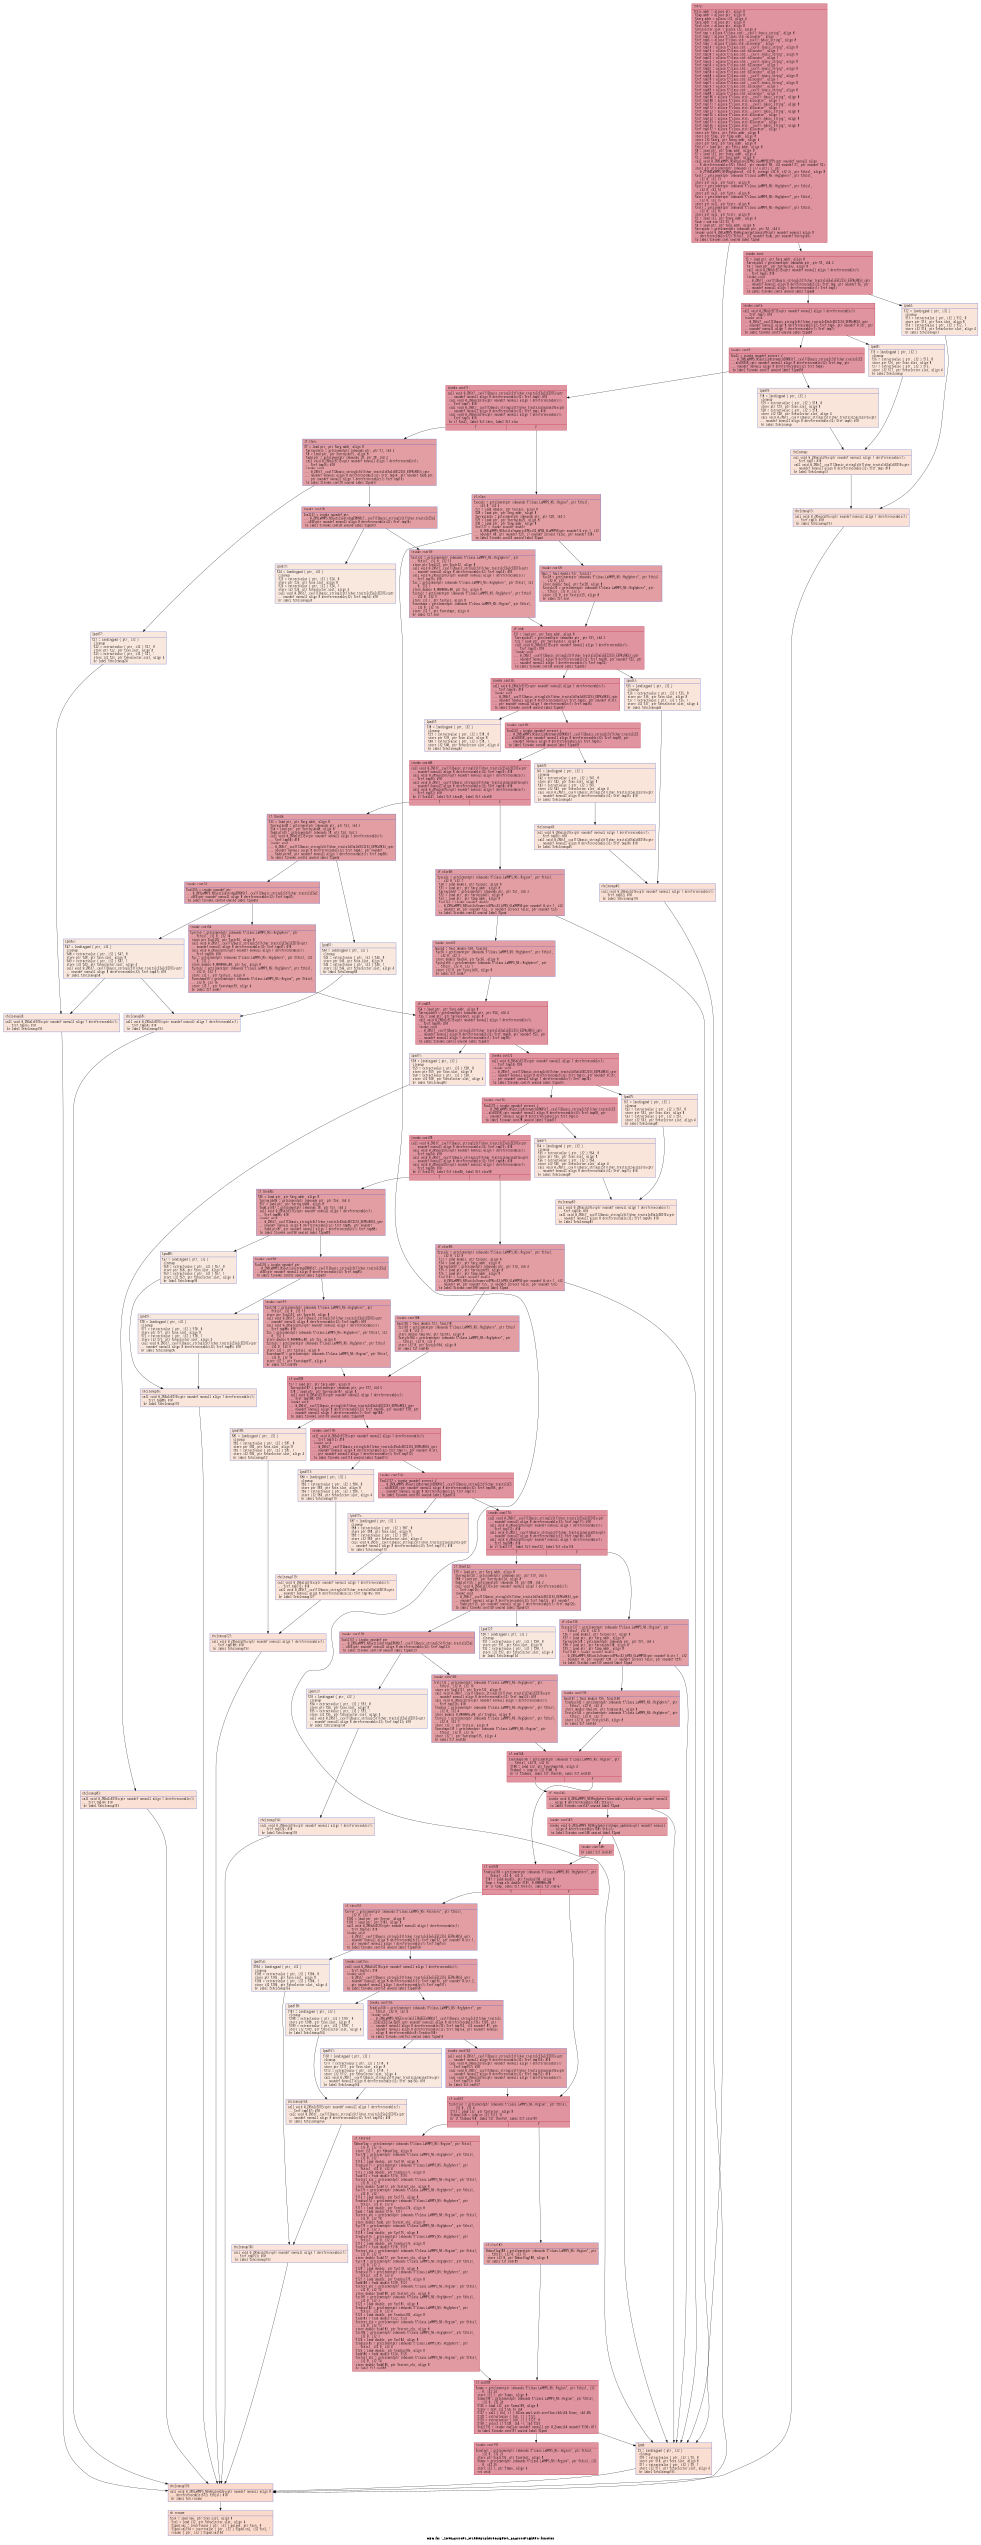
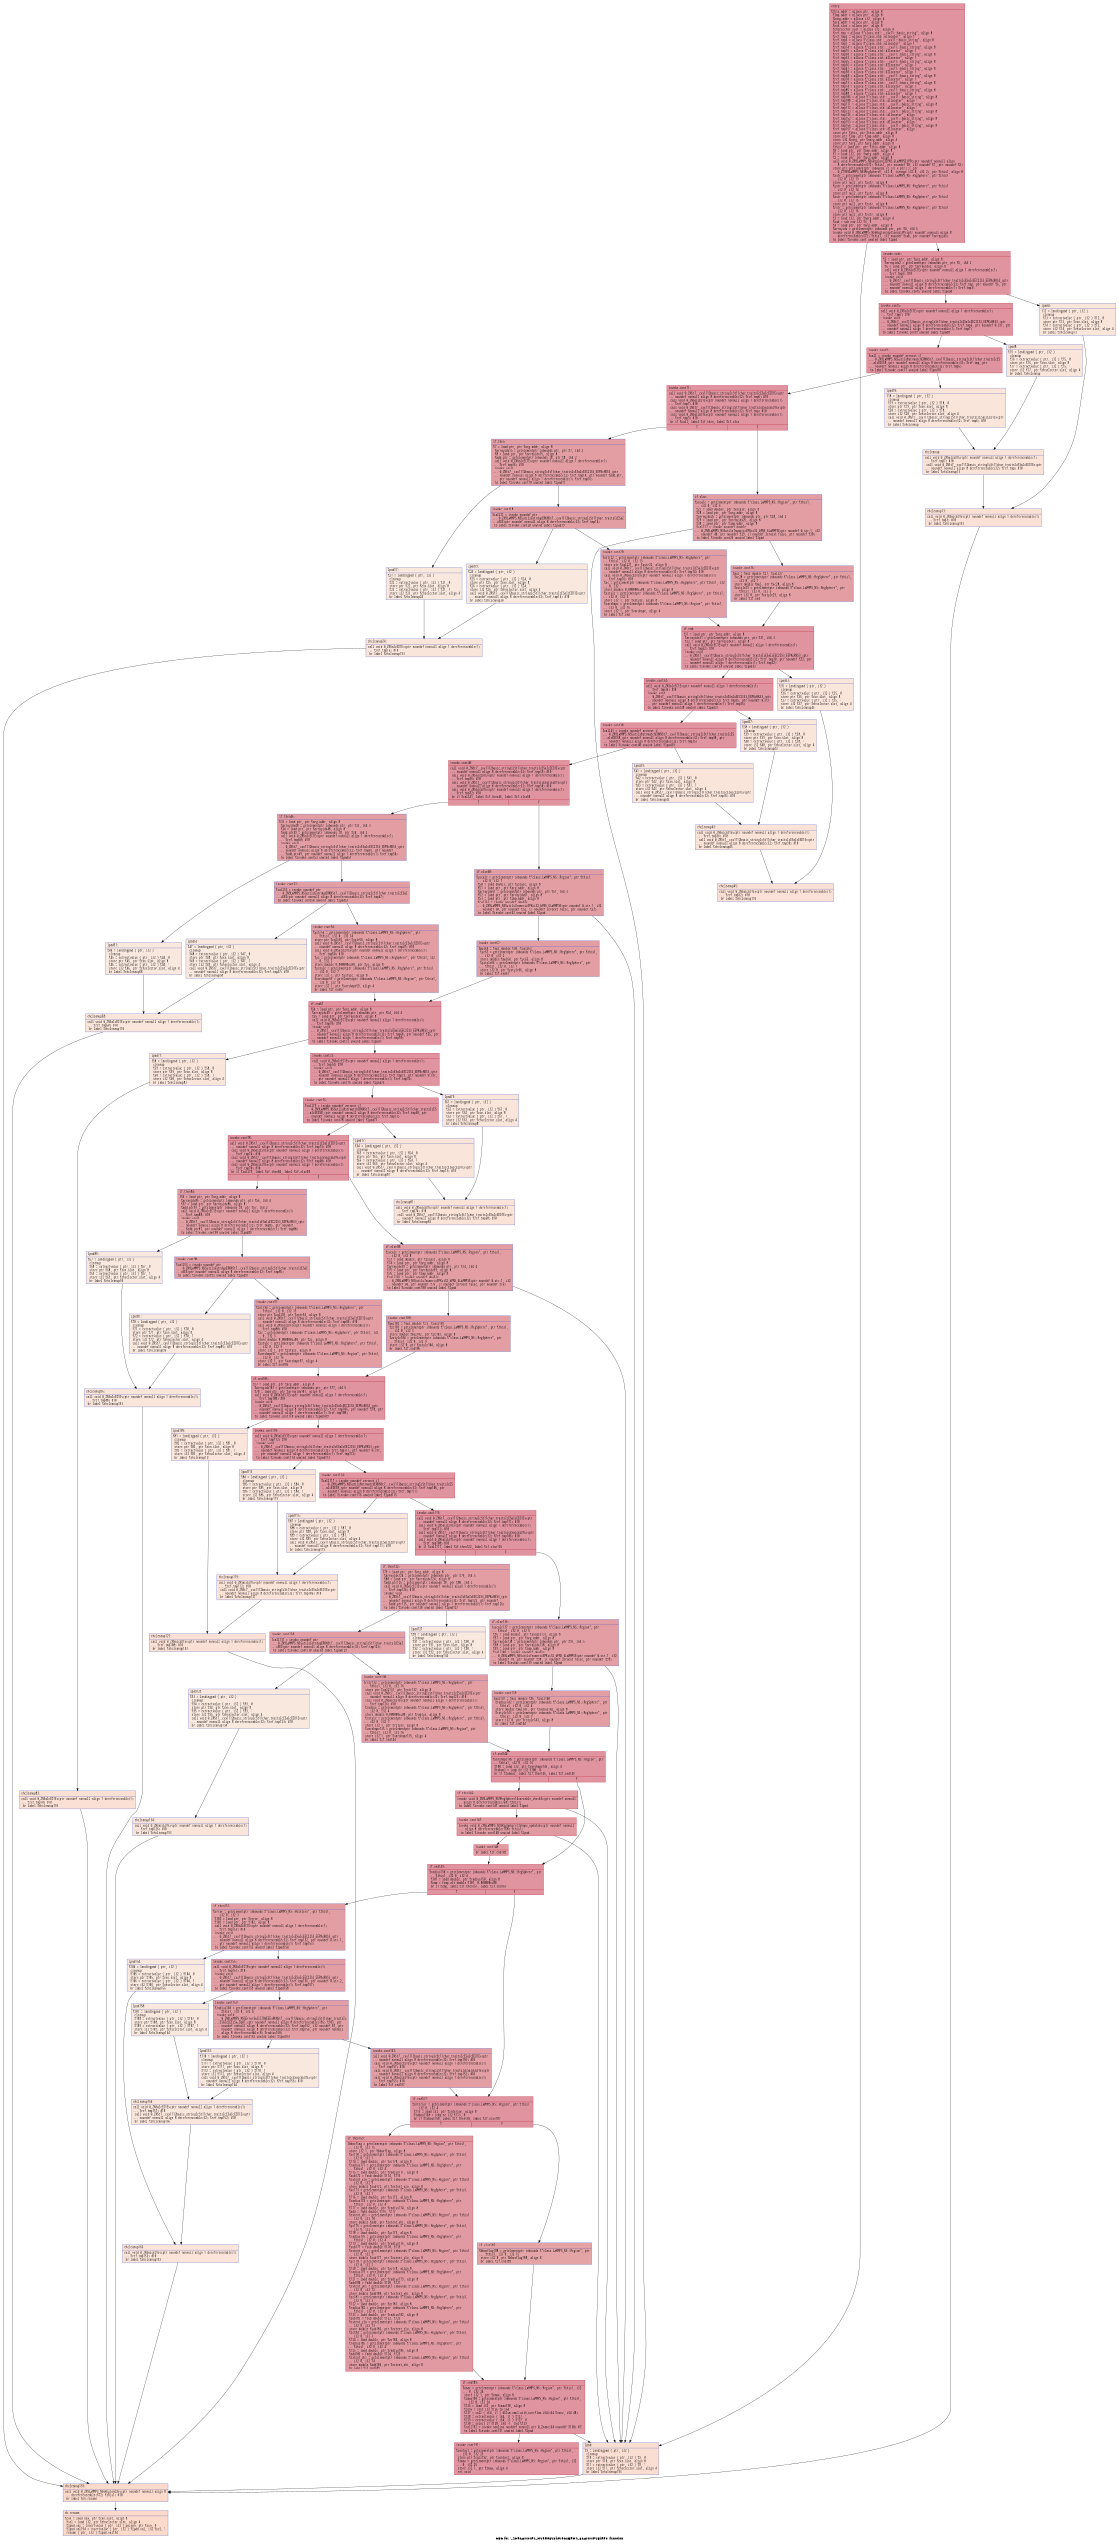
edge "lpad37:" -> "ehcleanup43:": added
edge "lpad53:" -> "ehcleanup24:": now "lpad19:" -> "ehcleanup24:"
edge "ehcleanup45:" -> "ehcleanup193:": removed
